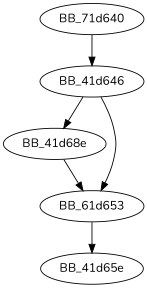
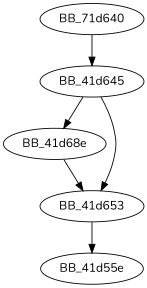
node "BB_41d646": label "BB_41d646" -> "BB_41d645"
node "BB_61d653": label "BB_61d653" -> "BB_41d653"
node "BB_41d65e": label "BB_41d65e" -> "BB_41d55e"
